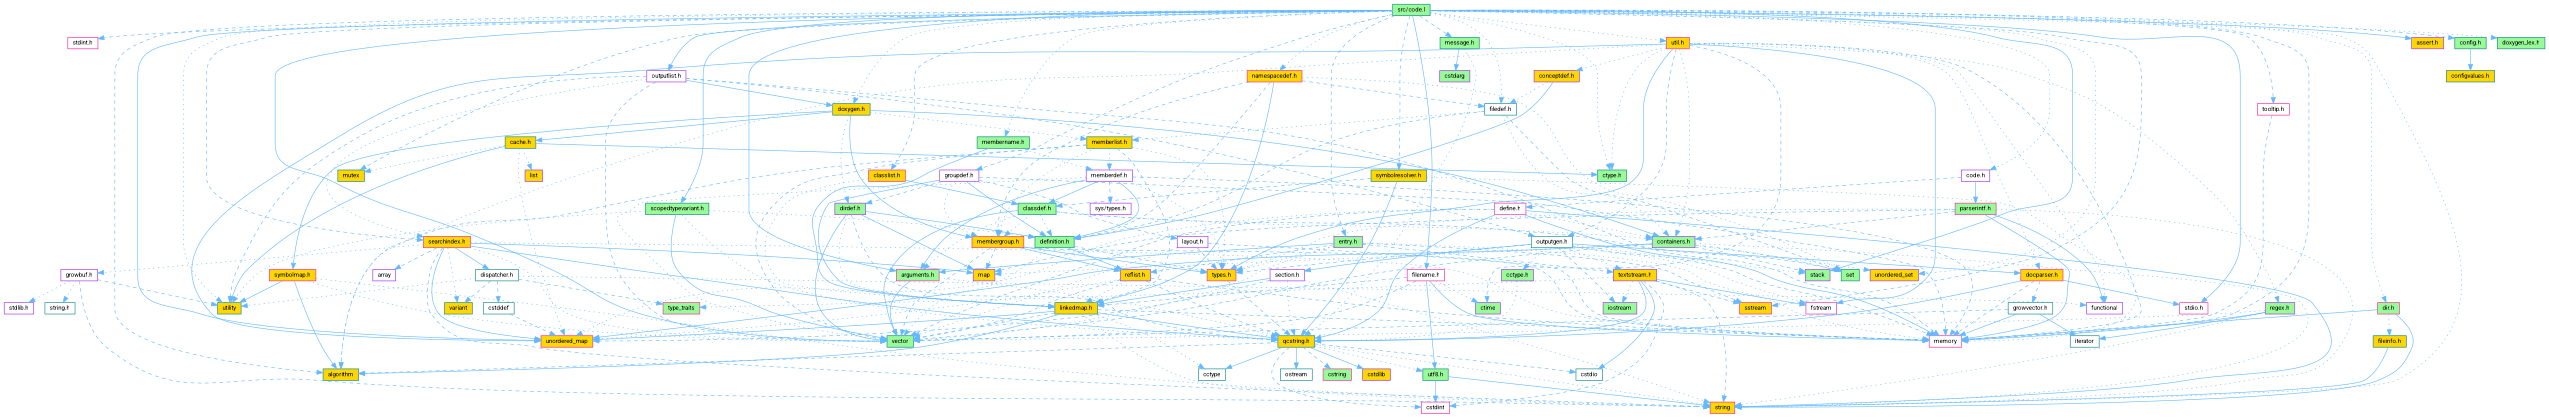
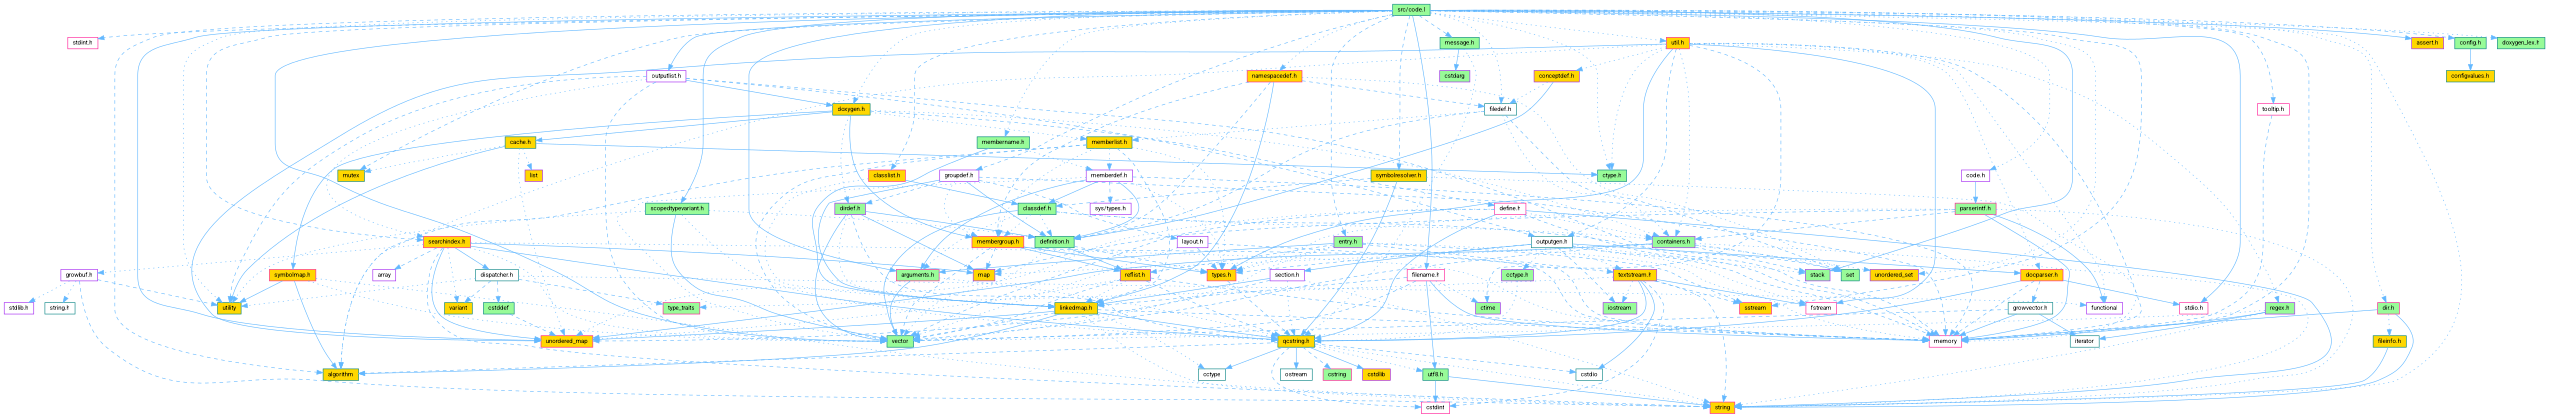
edge "doxygen.h" -> "containers.h": style solid -> dotted
edge "code.h" -> "define.h": now "doxygen.h" -> "define.h"
edge "define.h" -> "memory": style solid -> dashed
node "cstddef": fillcolor white -> palegreen
